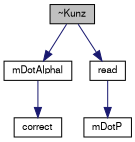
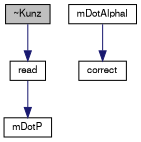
edge "~Kunz" -> "mDotAlphal": removed
